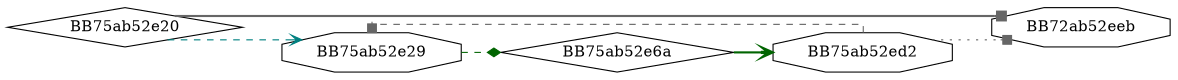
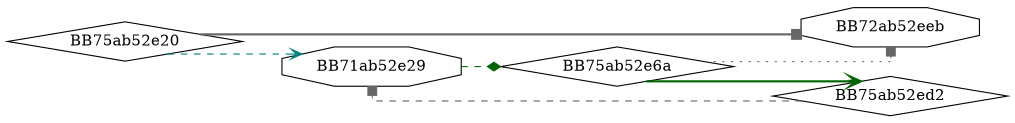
edge "BB75ab52ed2" -> "BB72ab52eeb": now "BB75ab52e6a" -> "BB72ab52eeb"
node "BB75ab52e29": label "BB75ab52e29" -> "BB71ab52e29"
node "BB75ab52ed2": shape octagon -> diamond
